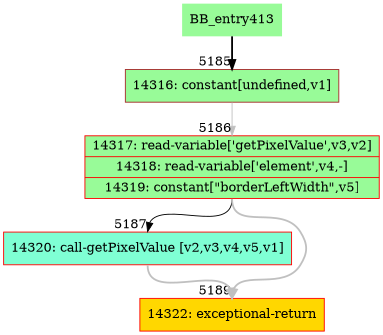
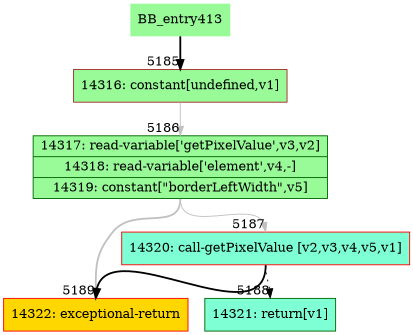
node "14317: read-variable['getPixelValue',v3,v2]": color red -> darkgreen
edge "14317: read-variable['getPixelValue',v3,v2]" -> "14320: call-getPixelValue [v2,v3,v4,v5,v1]": color black -> gray
edge "14320: call-getPixelValue [v2,v3,v4,v5,v1]" -> "14322: exceptional-return": color gray -> black
node "14321: return[v1]": added
